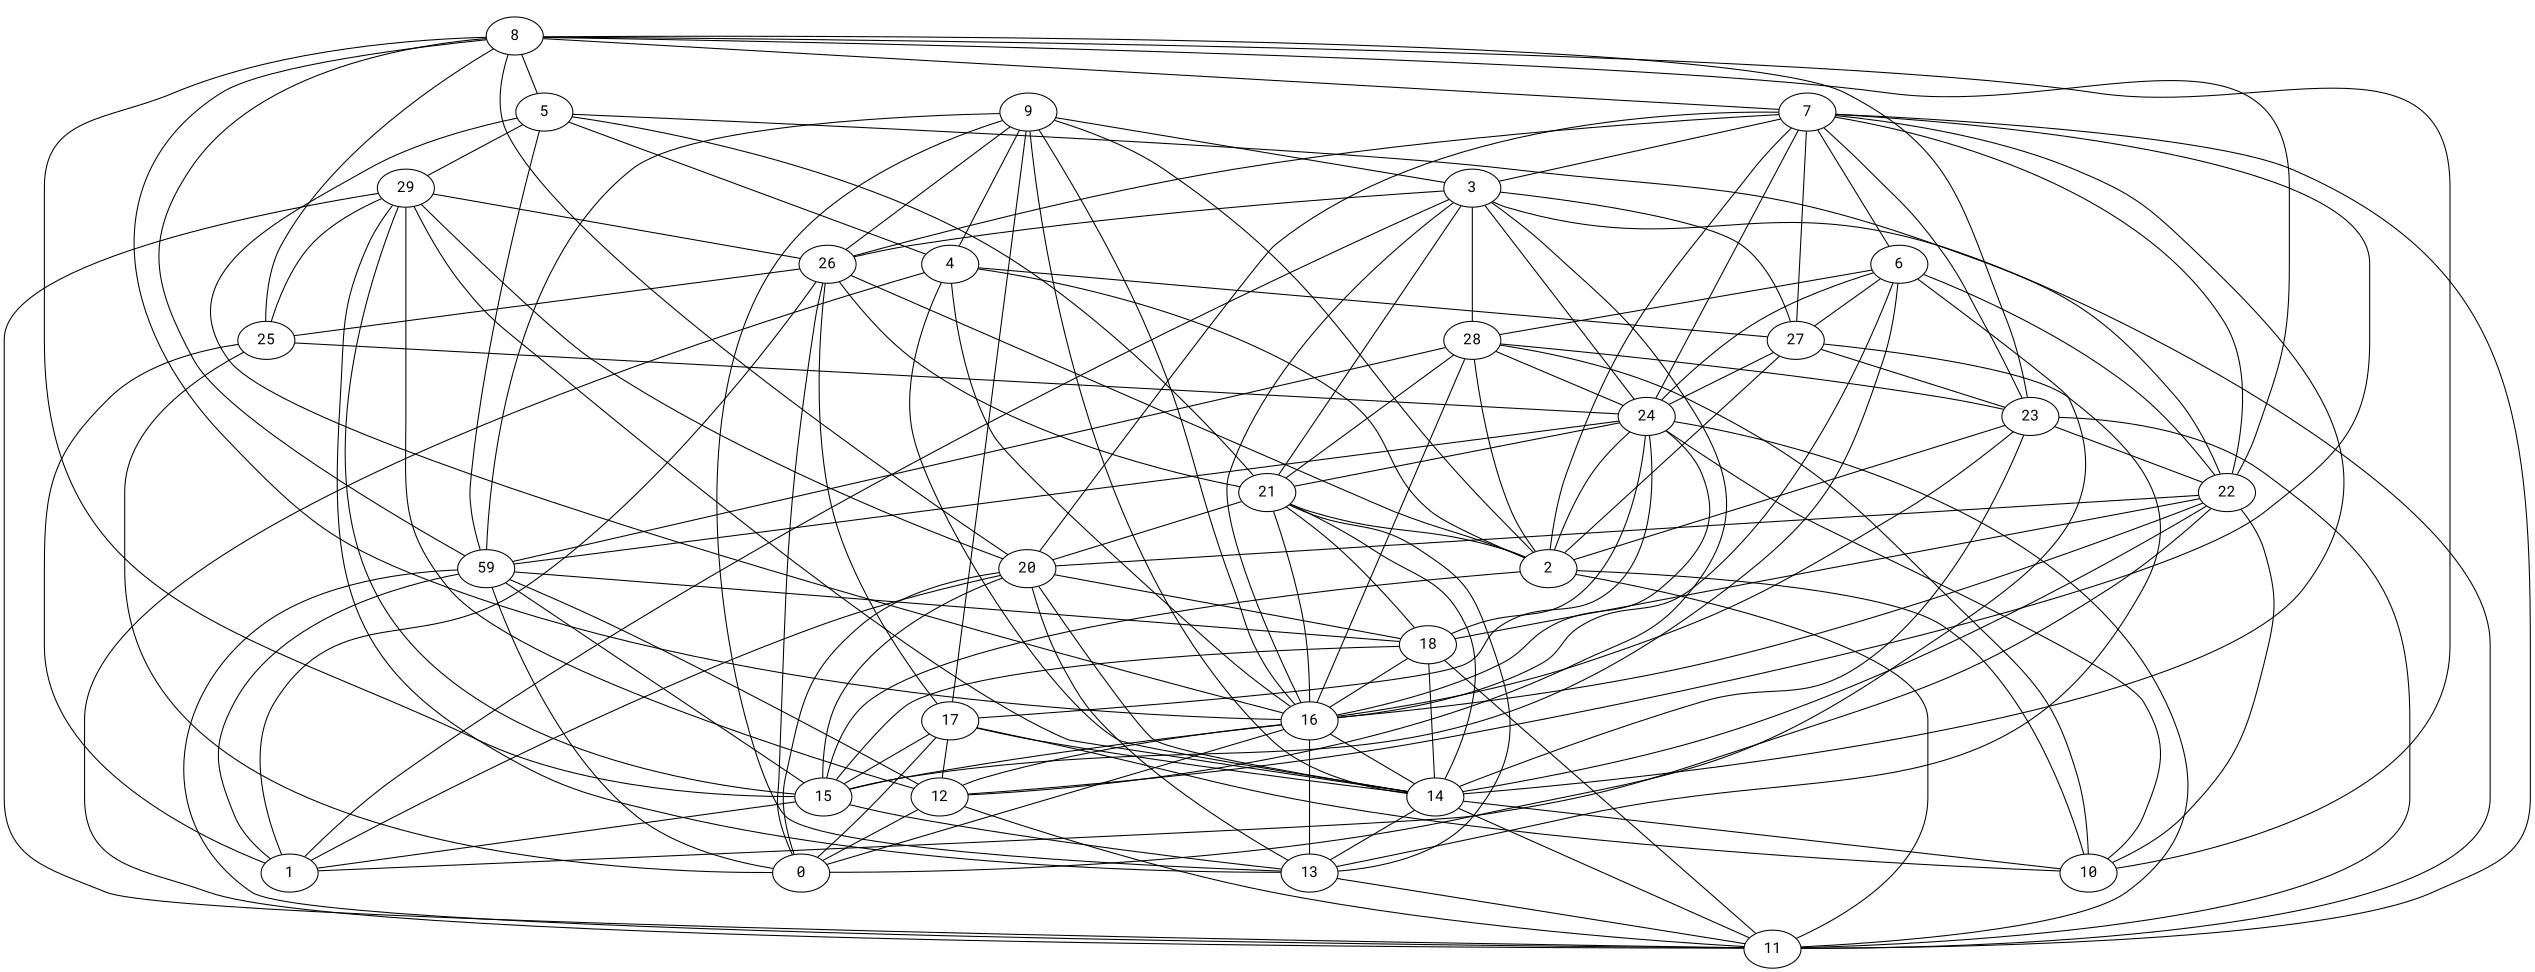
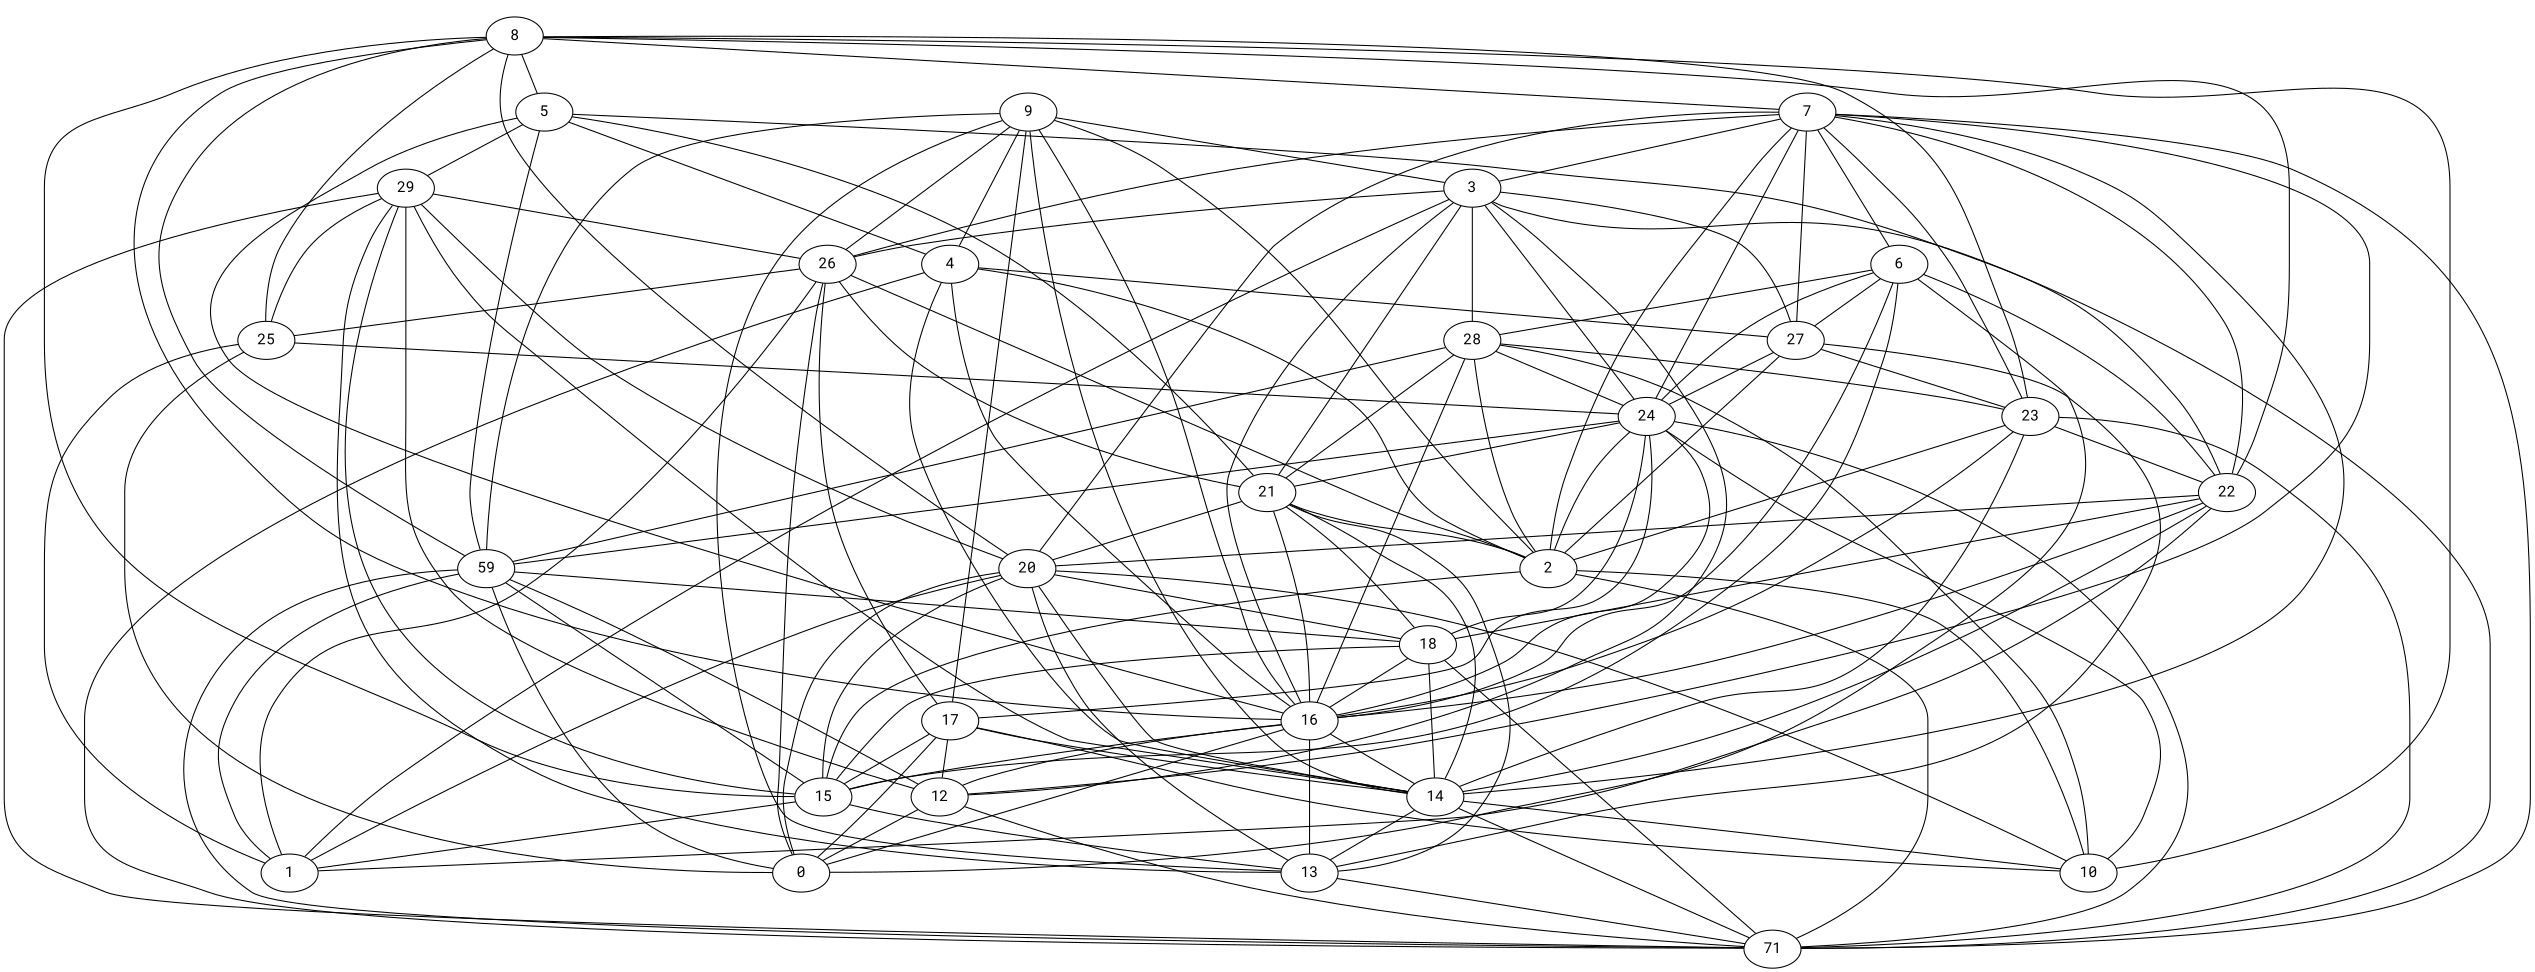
edge "22" -- "10": now "20" -- "10"
node "11": label "11" -> "71"
